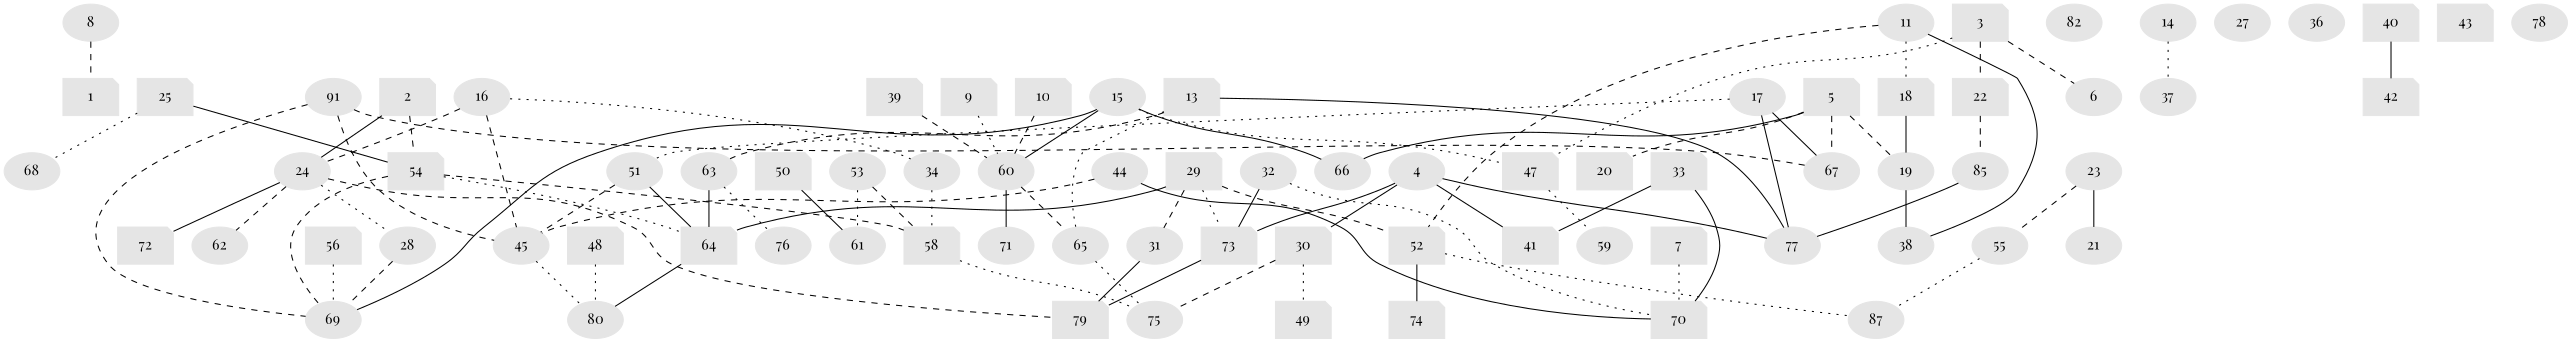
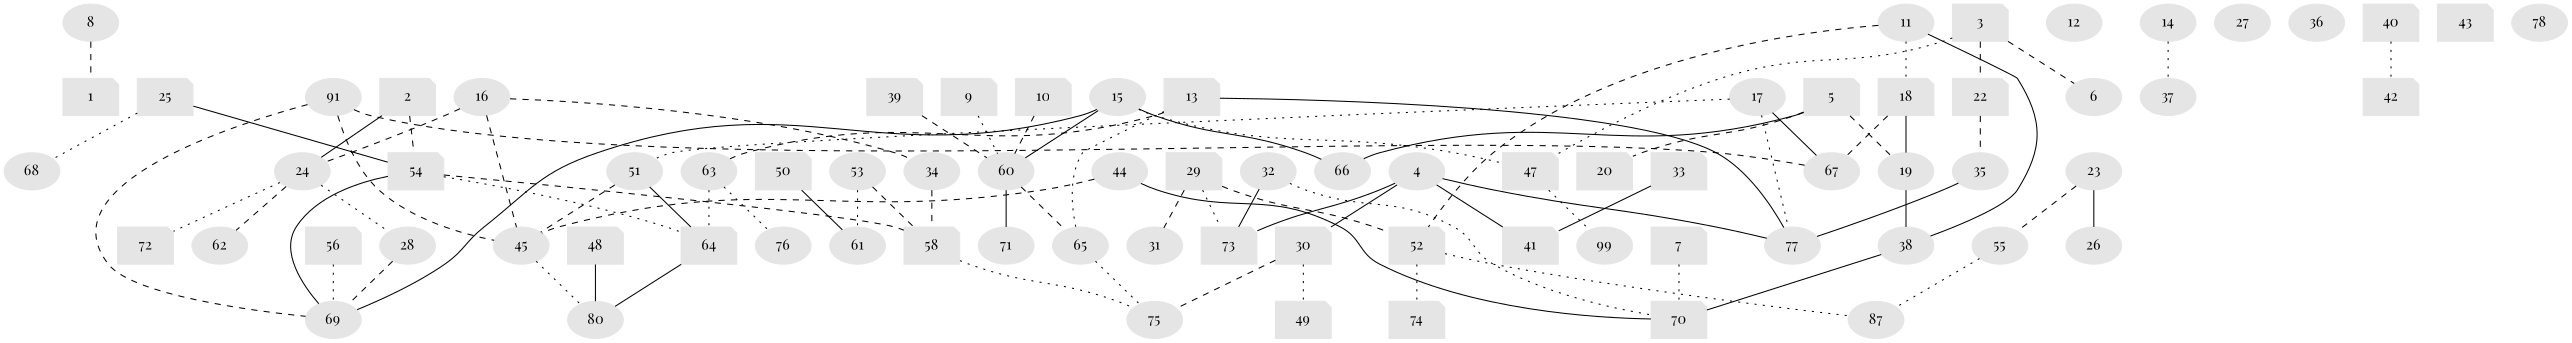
node "82": label "82" -> "12"
edge "40" -- "42": style solid -> dotted
edge "16" -- "34": style dotted -> dashed
edge "5" -- "67": now "18" -- "67"
edge "17" -- "77": style solid -> dotted
node "85": label "85" -> "35"
edge "24" -- "72": style solid -> dotted
edge "29" -- "64": removed
edge "63" -- "64": style solid -> dotted
edge "34" -- "58": style dotted -> dashed
edge "54" -- "69": style dashed -> solid
node "59": label "59" -> "99"
edge "33" -- "70": now "38" -- "70"
node "21": label "21" -> "26"
edge "48" -- "80": style dotted -> solid
edge "52" -- "74": style solid -> dotted
node "79": removed
